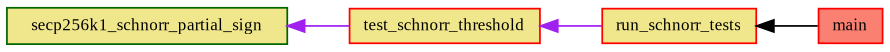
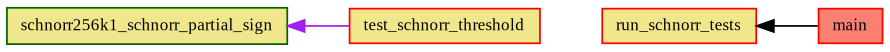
node "secp256k1_schnorr_partial_sign": label "secp256k1_schnorr_partial_sign" -> "schnorr256k1_schnorr_partial_sign"
edge "run_schnorr_tests" -> "test_schnorr_threshold": removed
